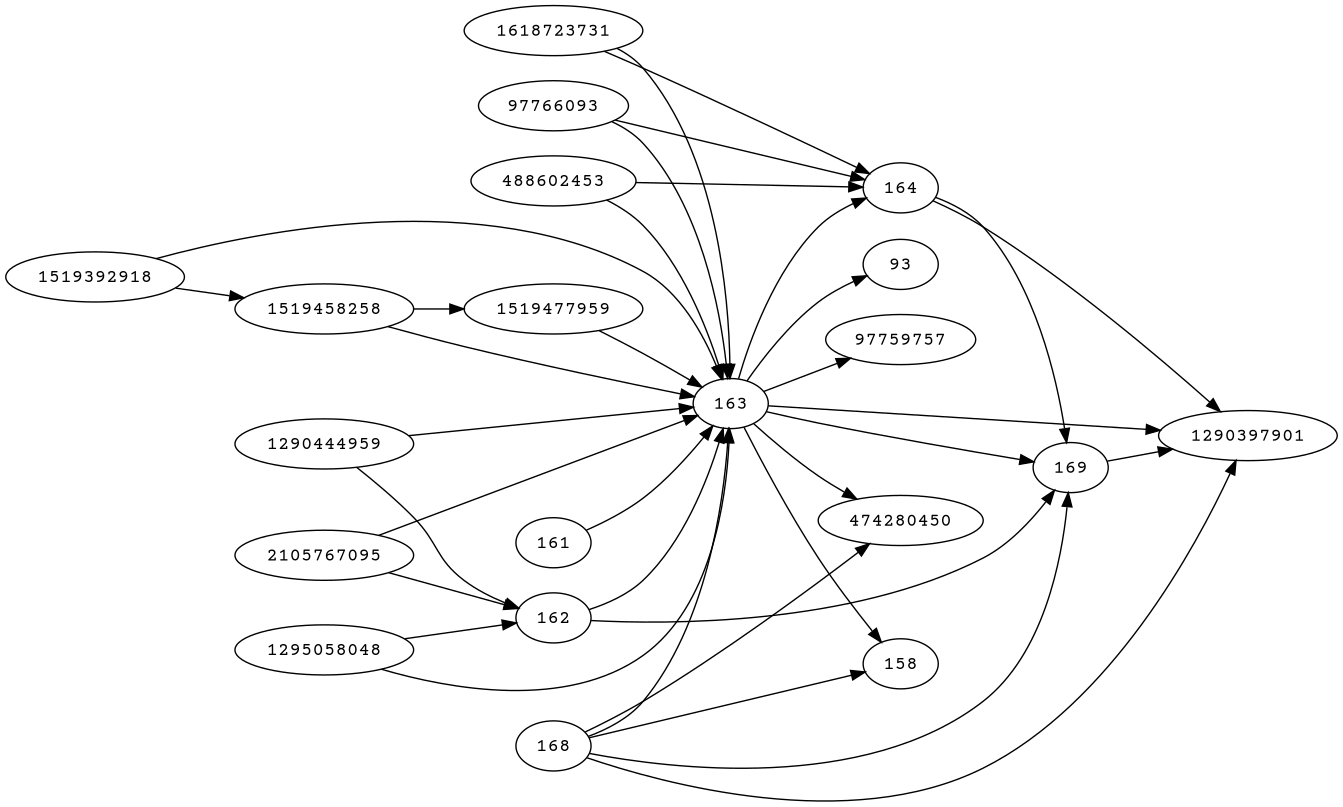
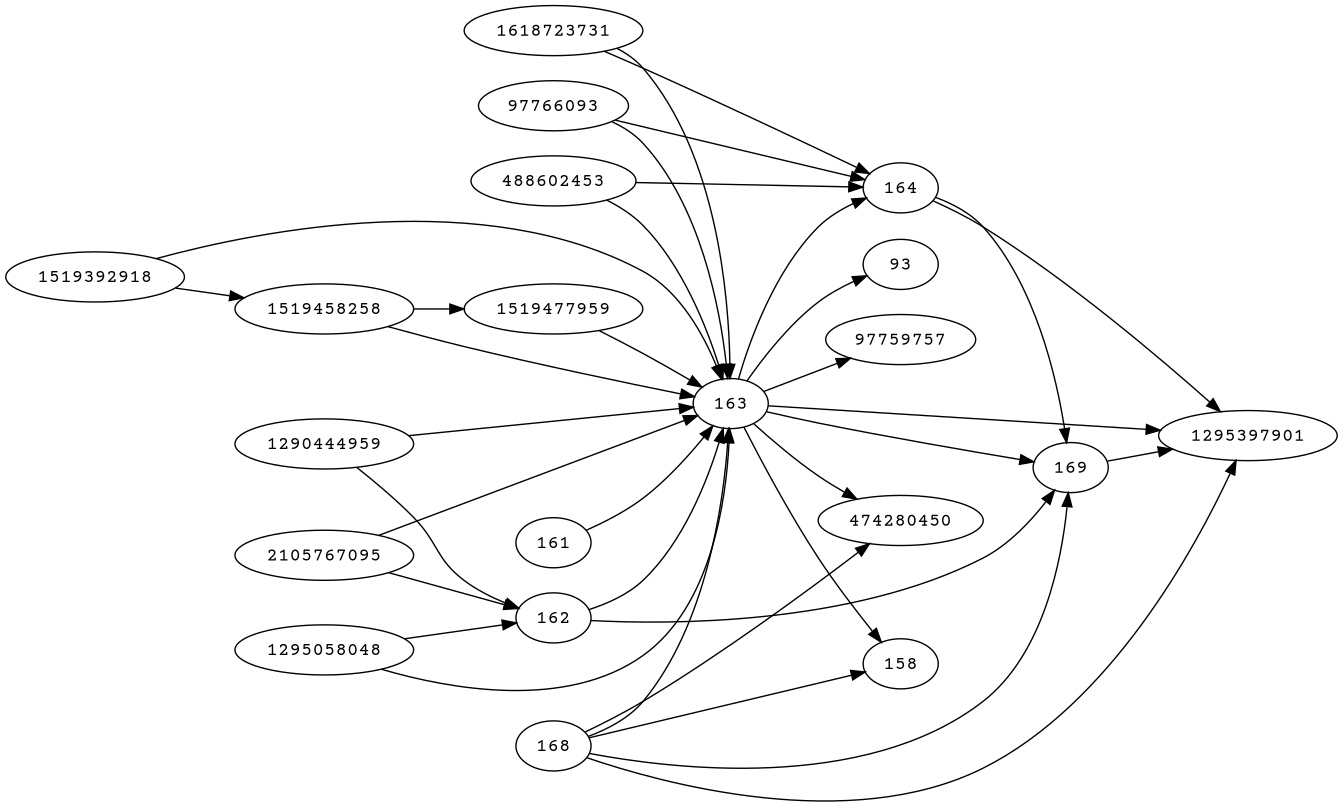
node "1290397901": label "1290397901" -> "1295397901"
